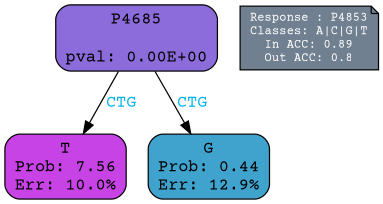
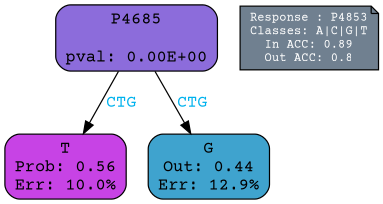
node "T Prob: 7.56 Err: 10.0%": label "T Prob: 7.56 Err: 10.0%" -> "T Prob: 0.56 Err: 10.0%"
node "G Prob: 0.44 Err: 12.9%": label "G Prob: 0.44 Err: 12.9%" -> "G Out: 0.44 Err: 12.9%"
